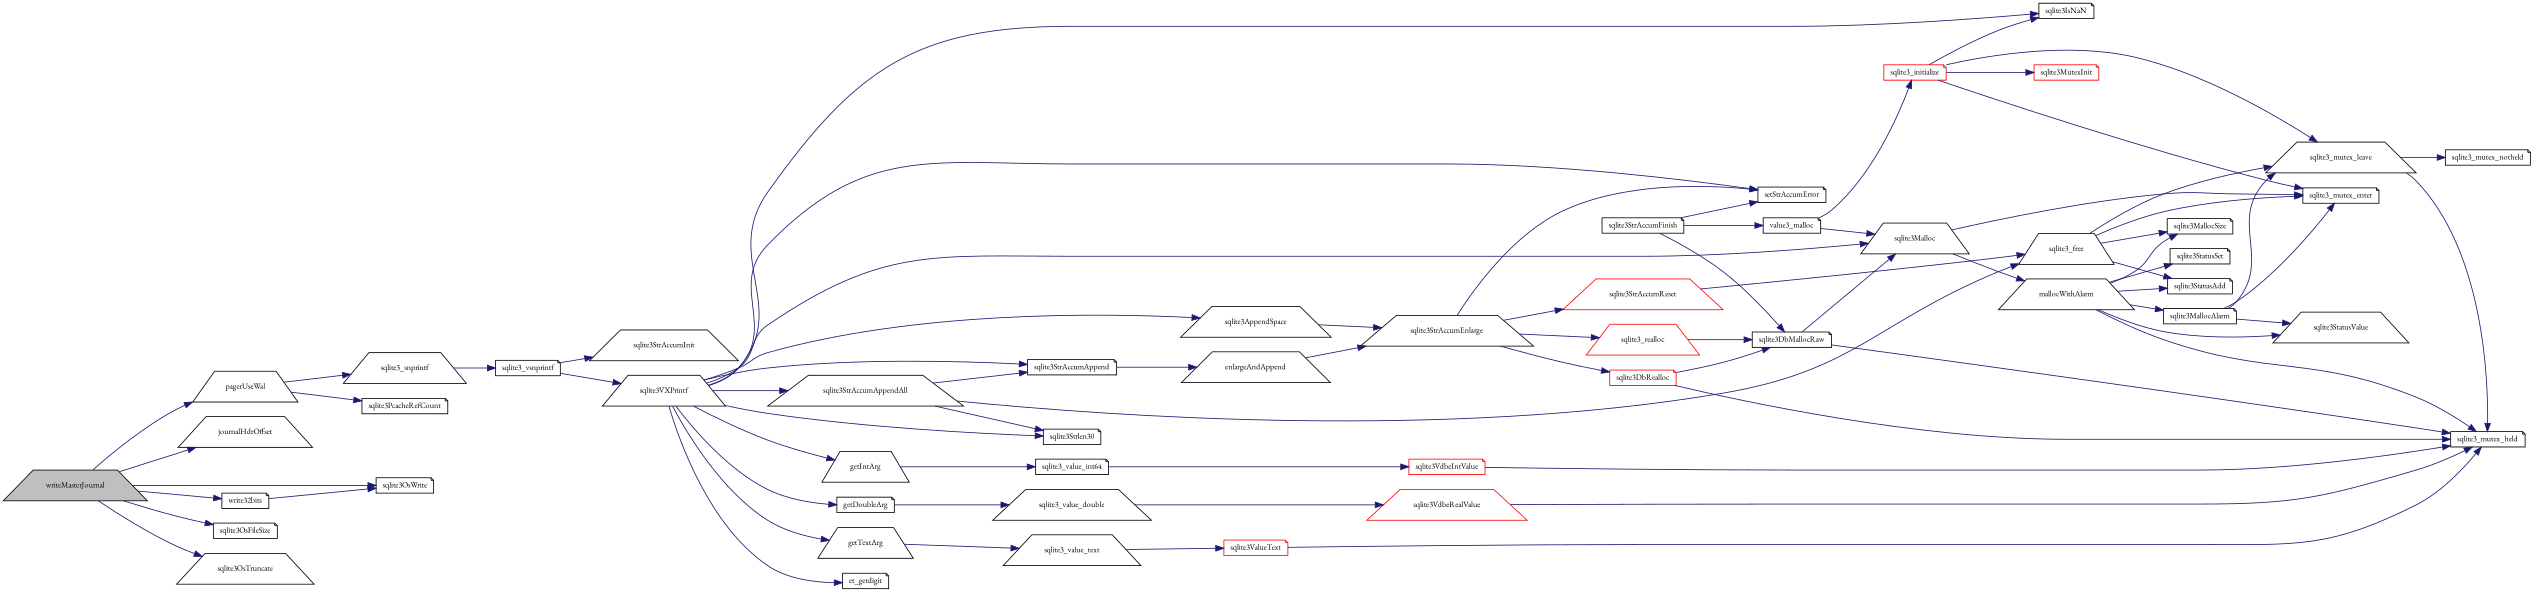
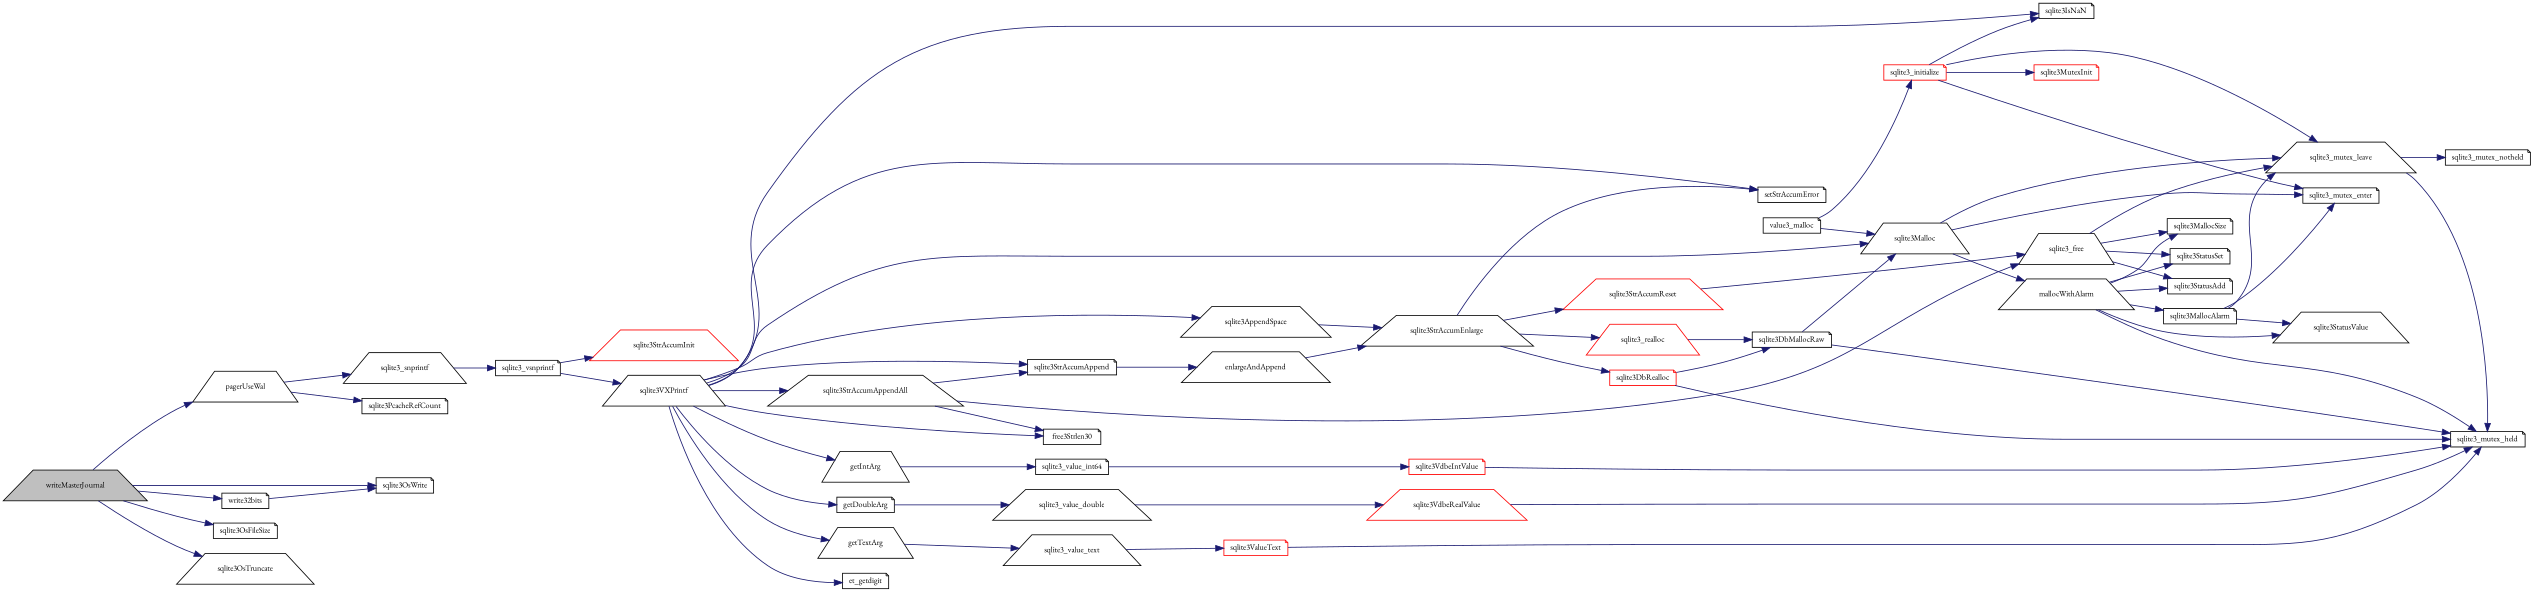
edge "sqlite3Malloc" -> "sqlite3_mutex_leave": added
edge "sqlite3_free" -> "sqlite3_mutex_enter": now "sqlite3_free" -> "sqlite3StatusSet"
node "sqlite3StrAccumFinish": removed
node "sqlite3StrAccumInit": color black -> red
node "journalHdrOffset": removed
node "sqlite3Strlen30": label "sqlite3Strlen30" -> "free3Strlen30"
